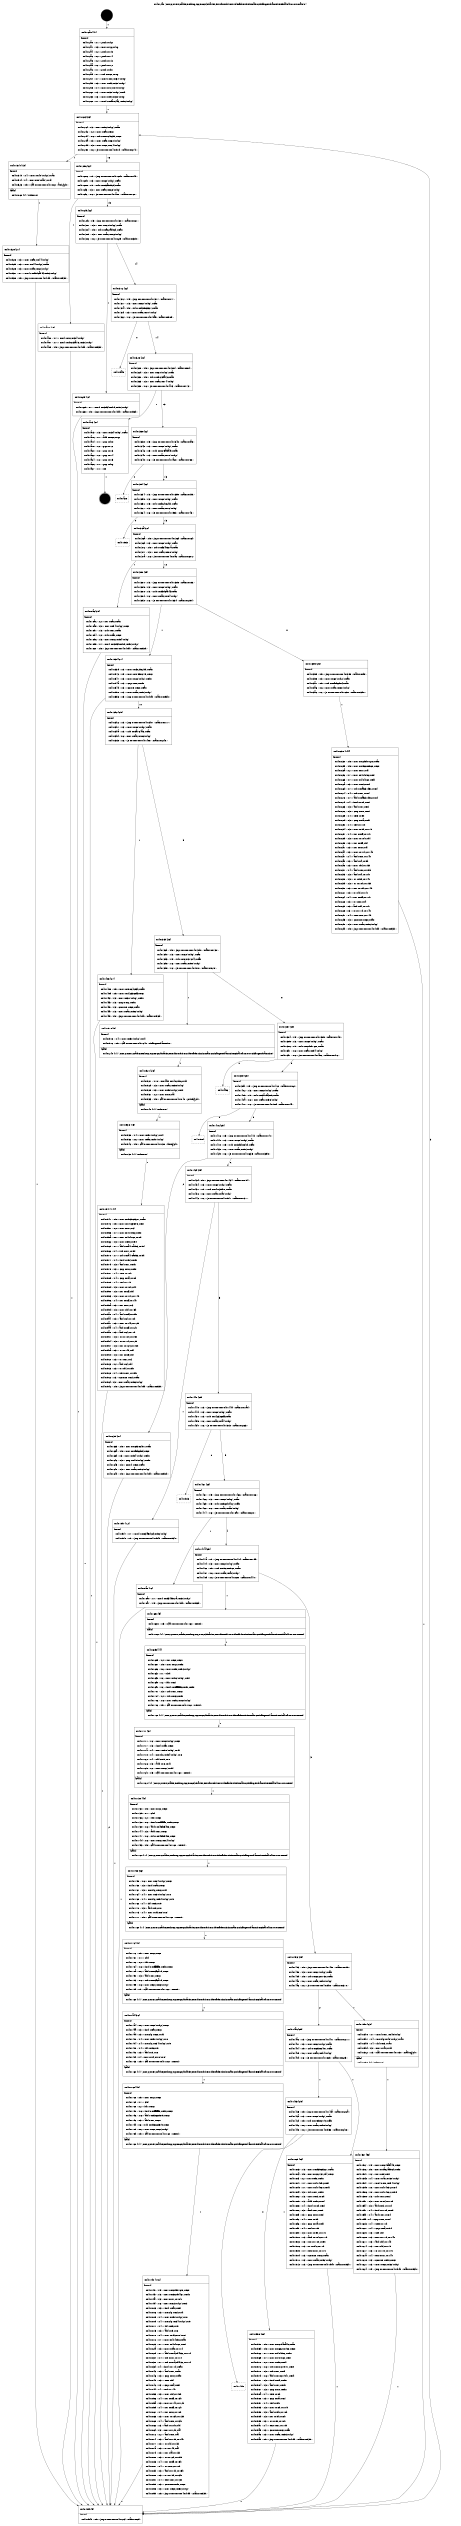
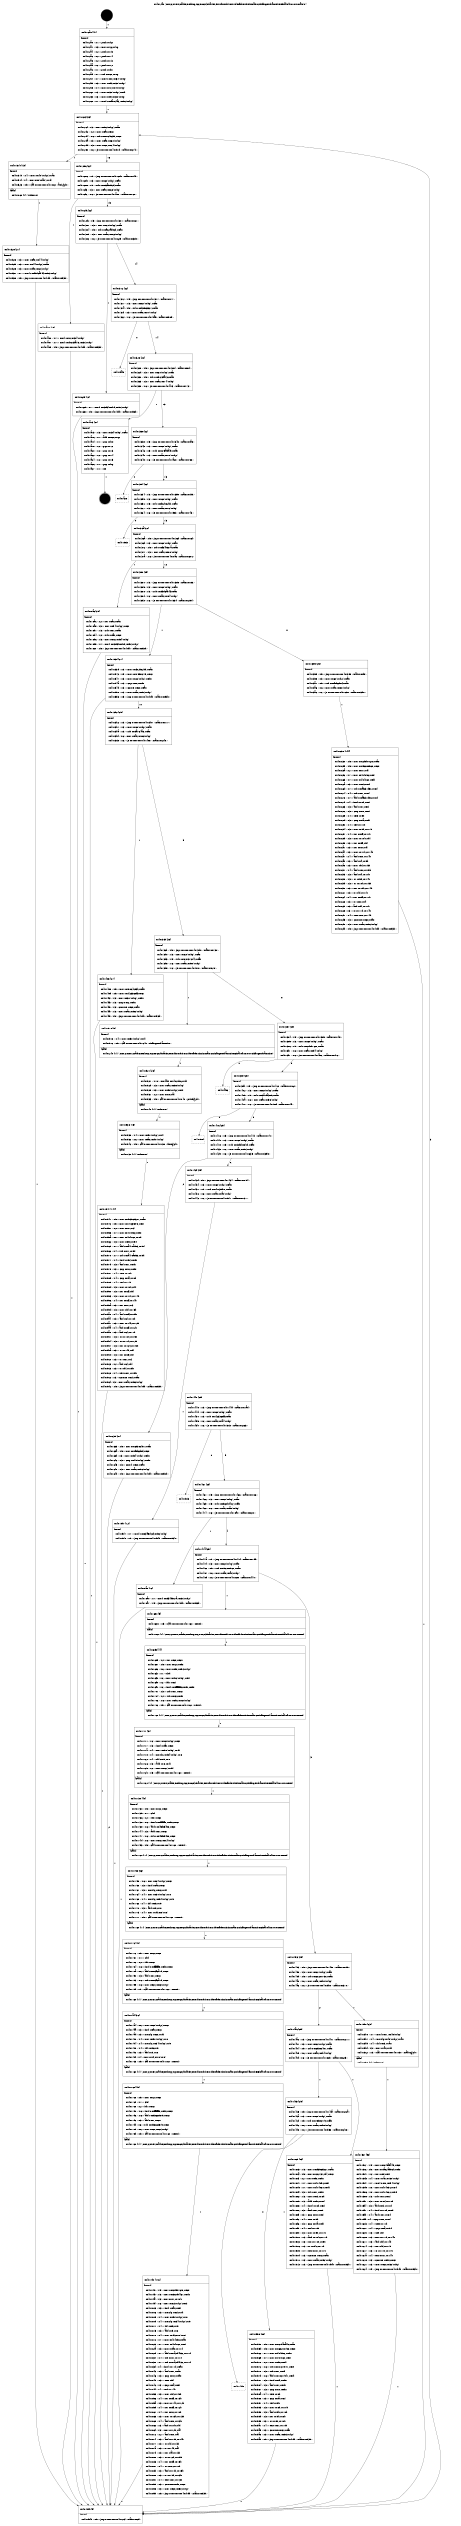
edge "0x40142f [25]" -> "0x401448 [25]": removed, label "5"
